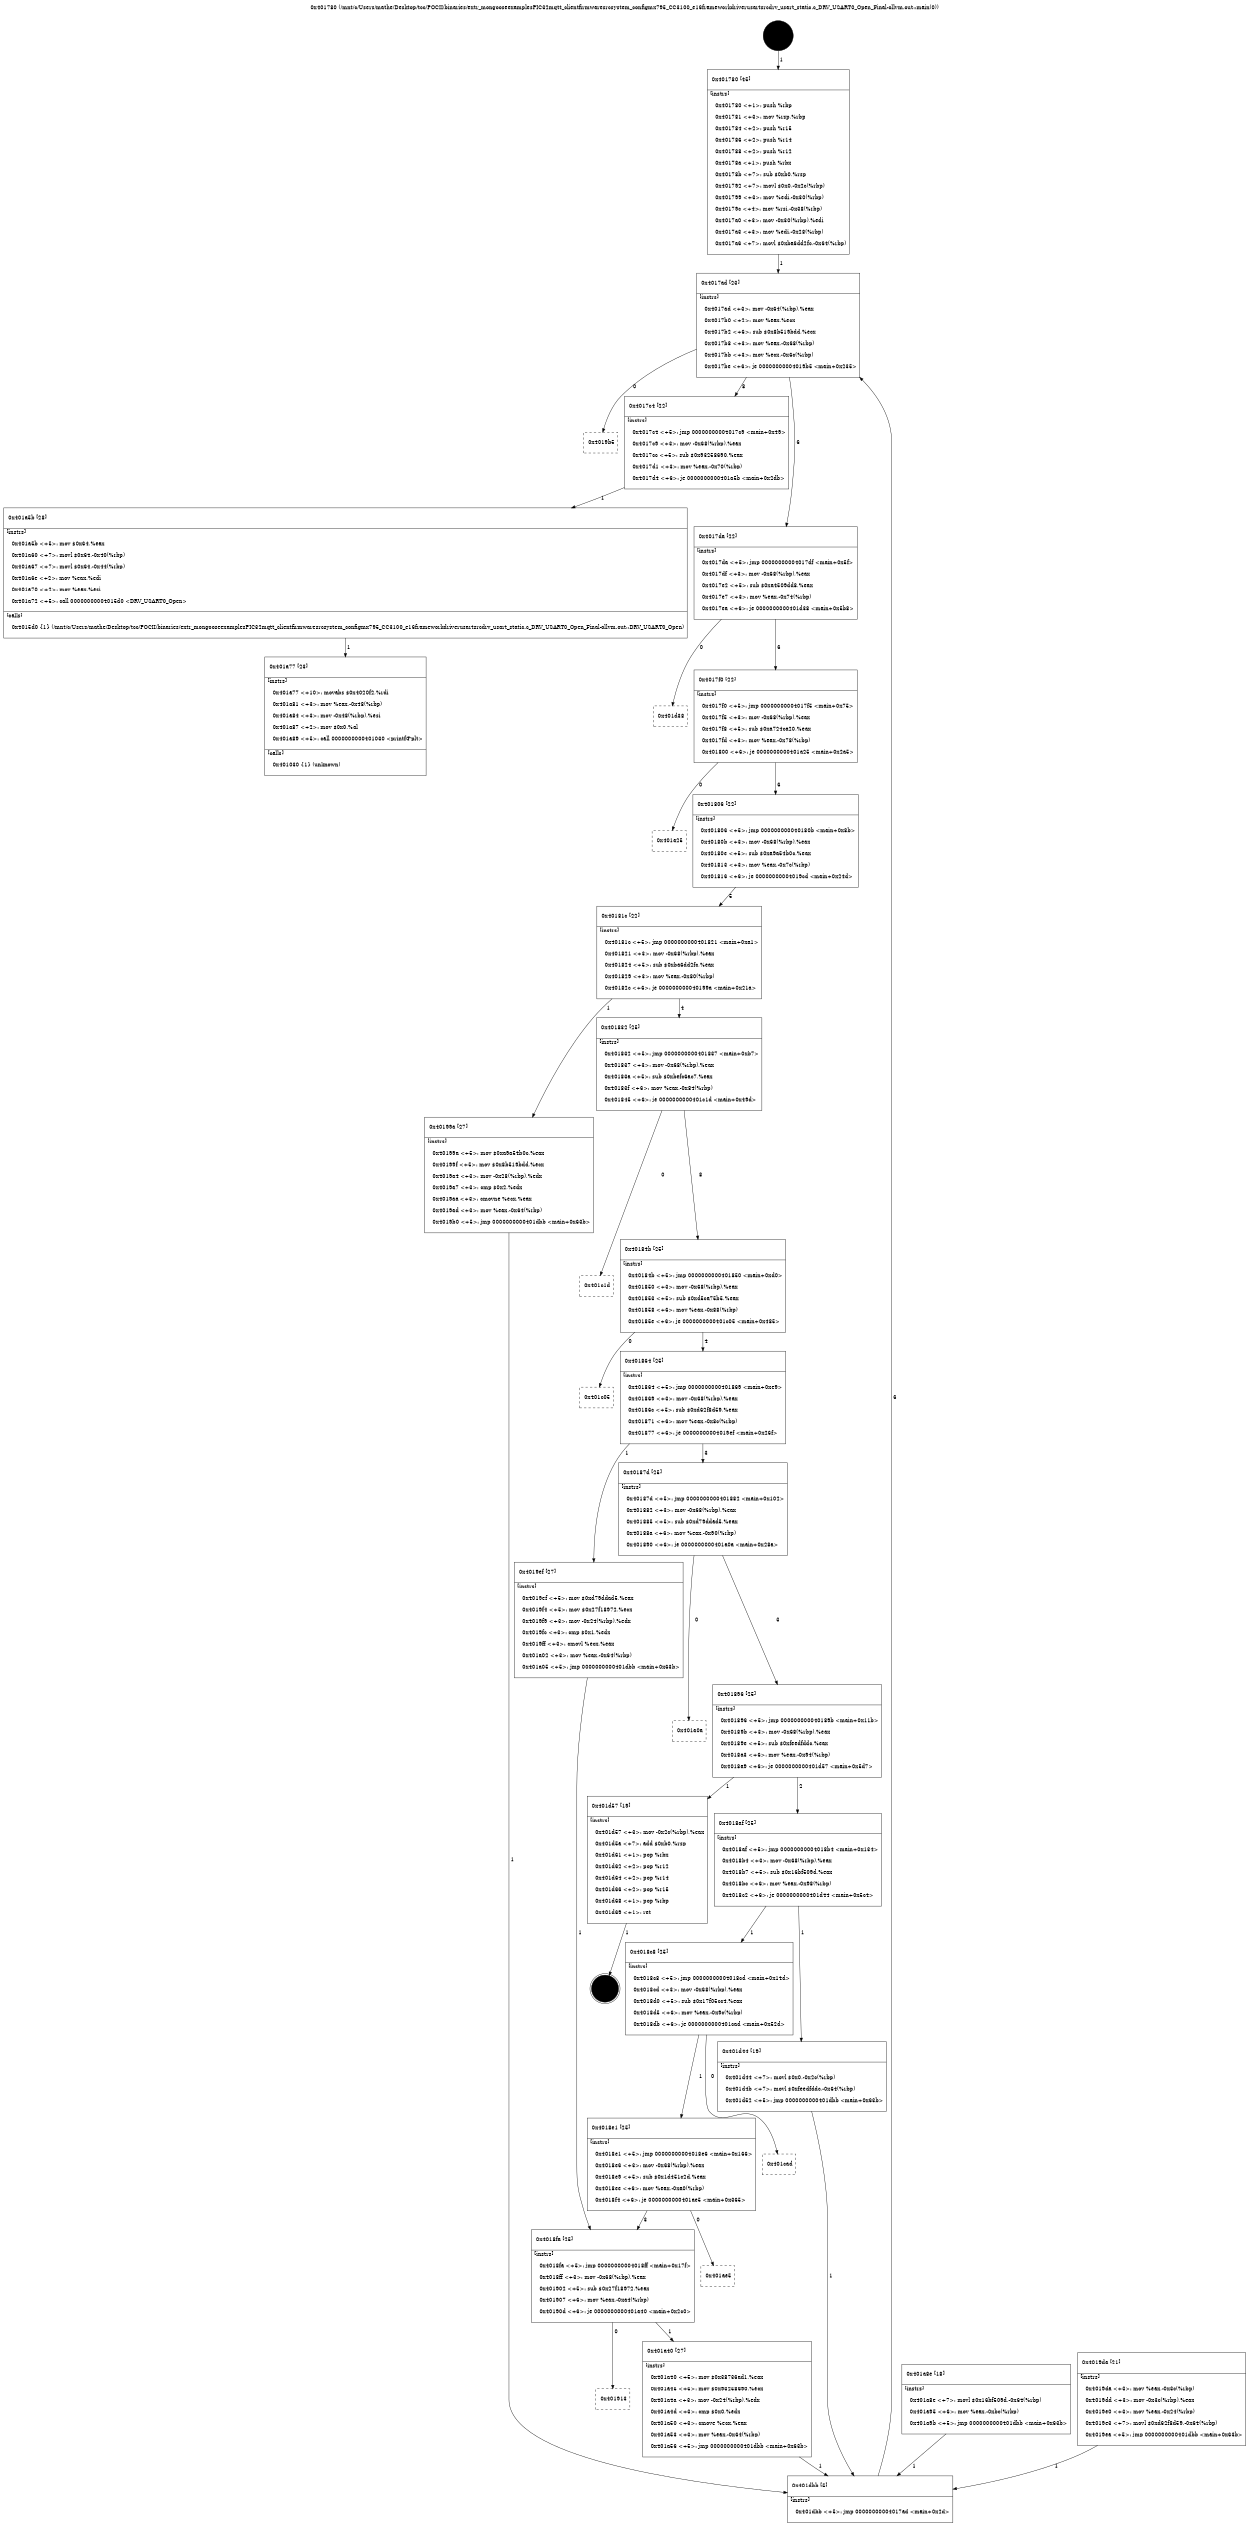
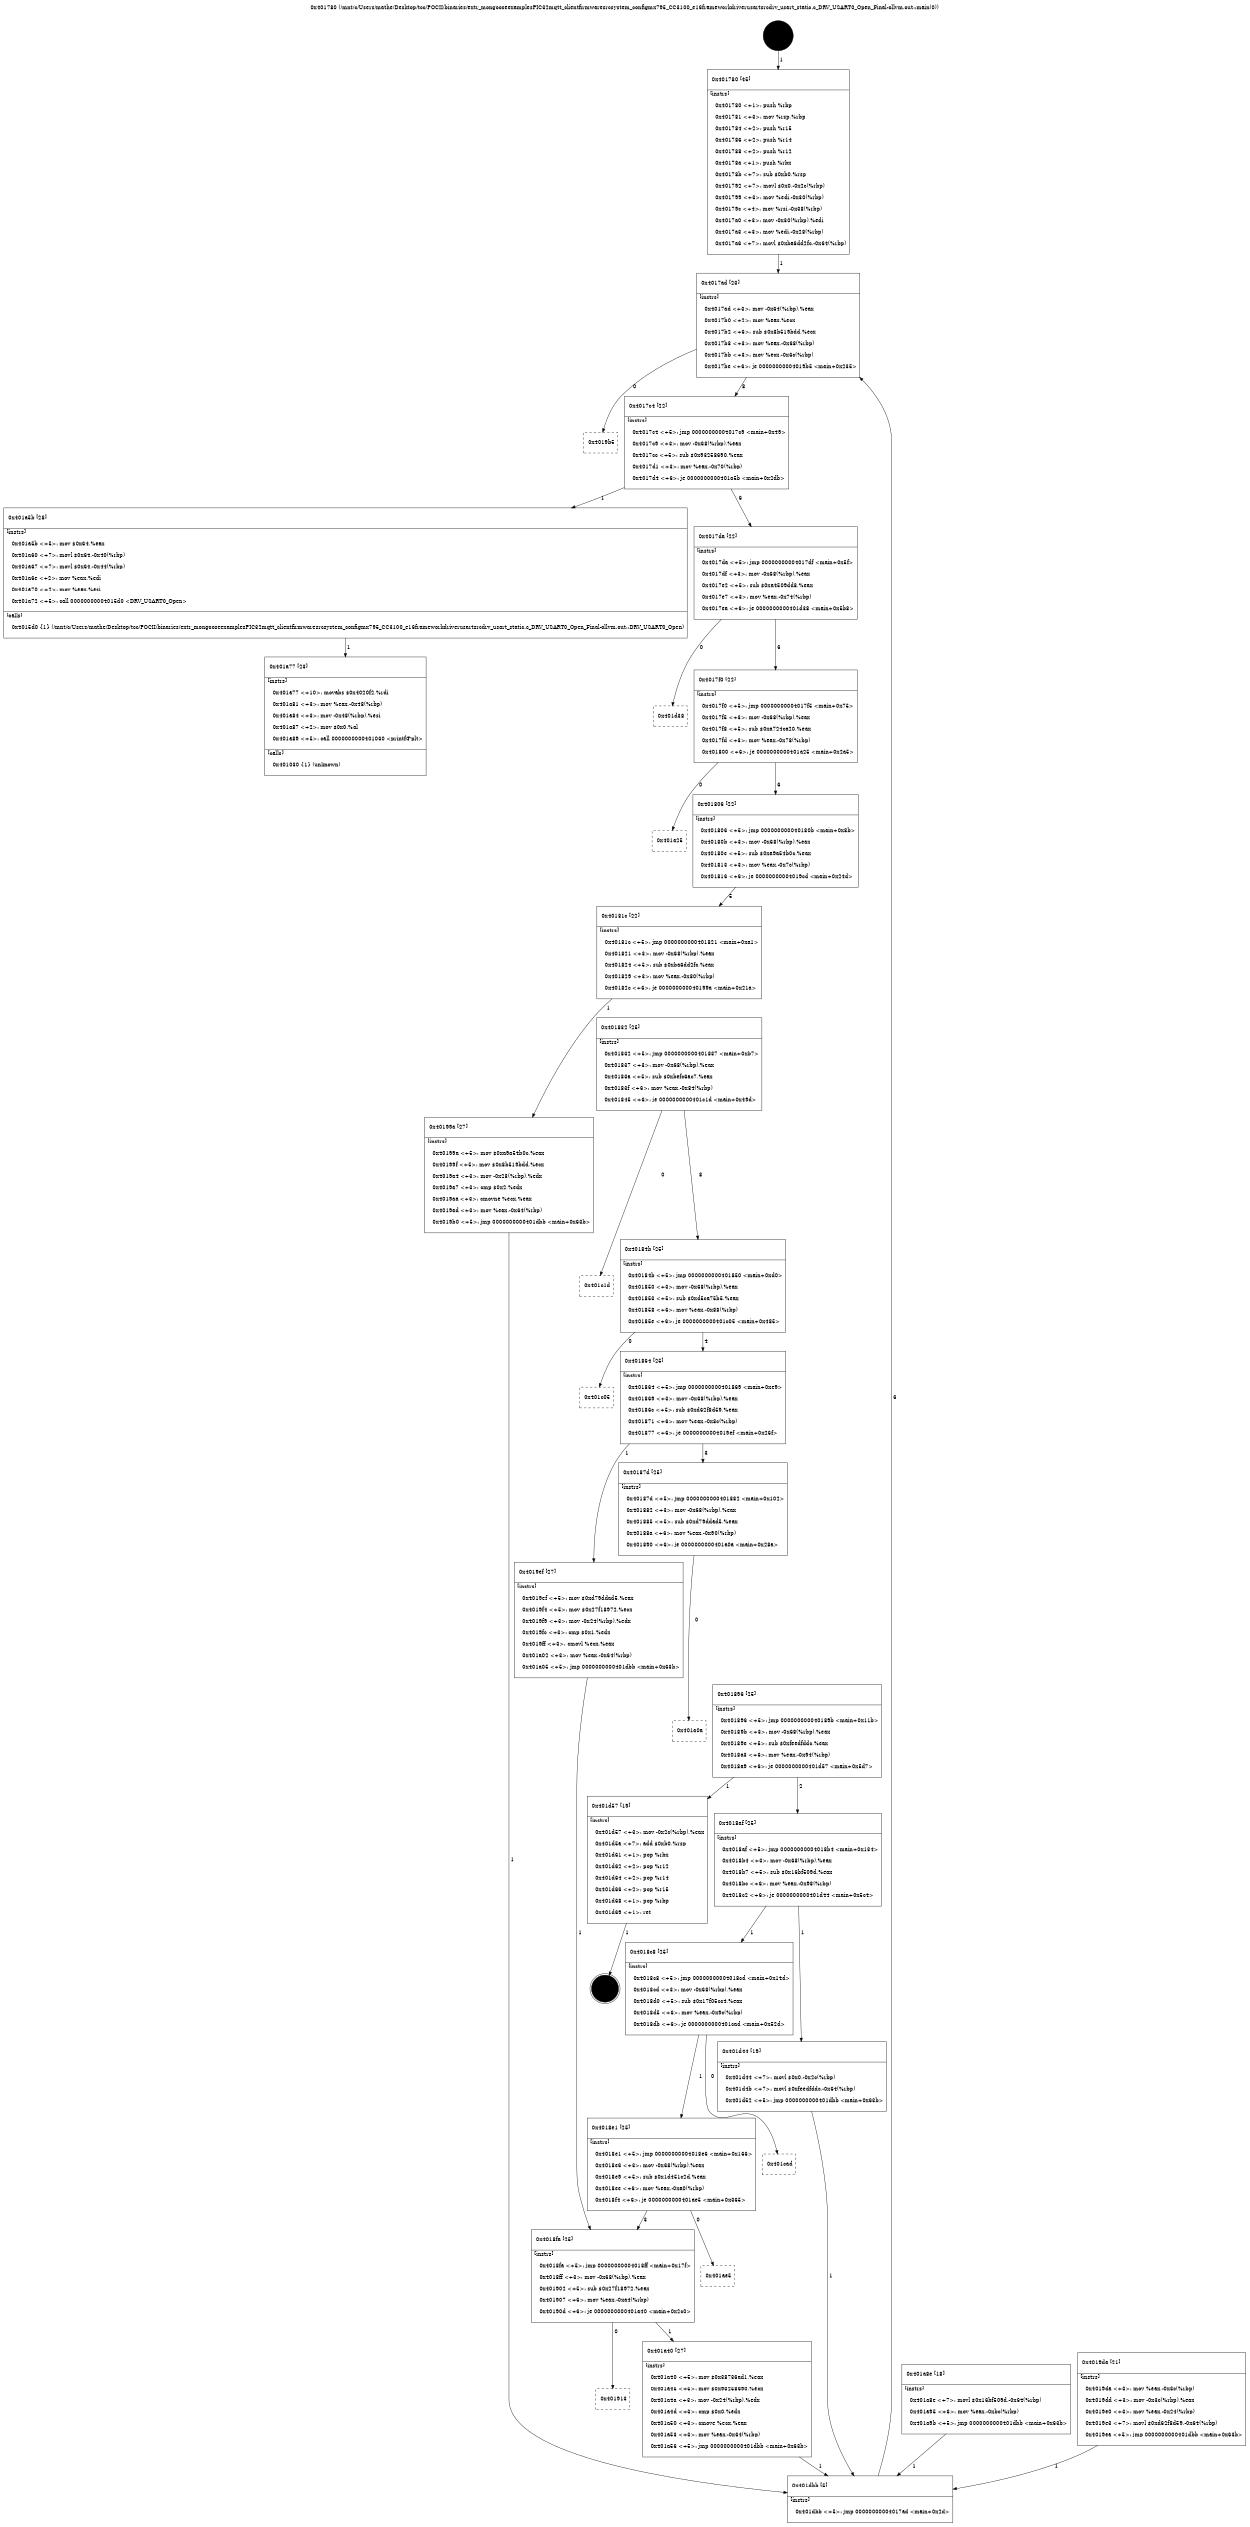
edge "0x4017ad [23]" -> "0x4017da [22]": now "0x4017c4 [22]" -> "0x4017da [22]"
edge "0x40181c [22]" -> "0x401832 [25]": removed, label "4"
edge "0x40187d [25]" -> "0x401896 [25]": removed, label "3"
